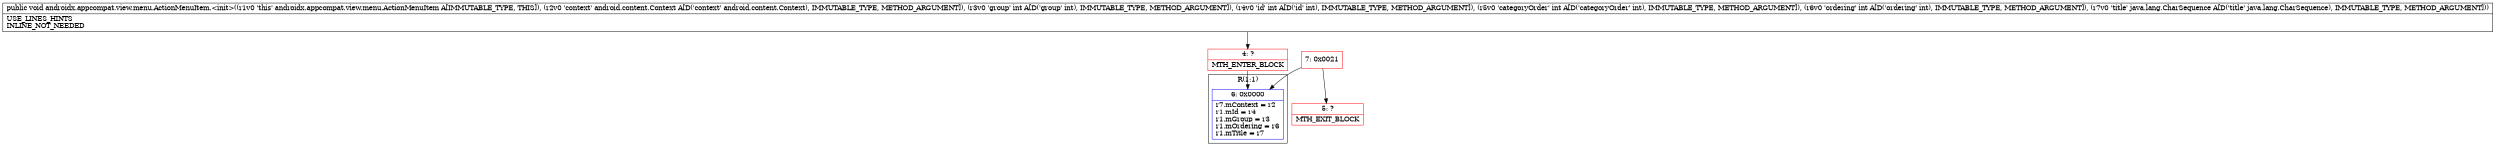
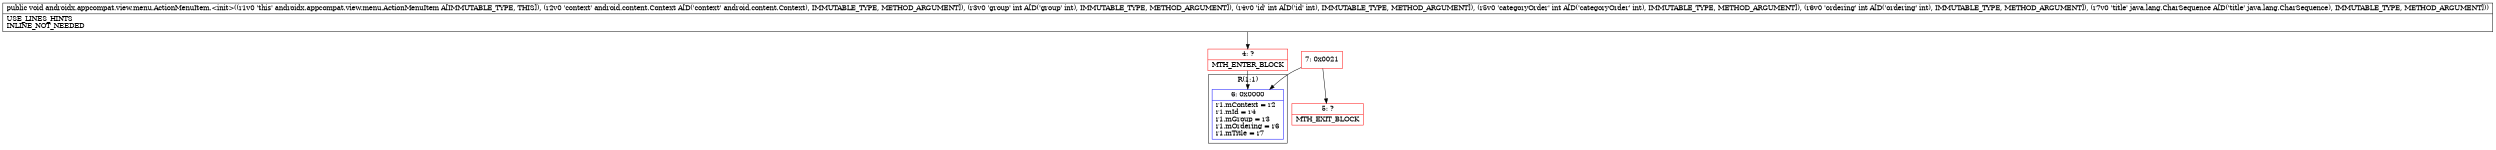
node "6: 0x0000": text "r7.mContext = r2" -> "r1.mContext = r2"
